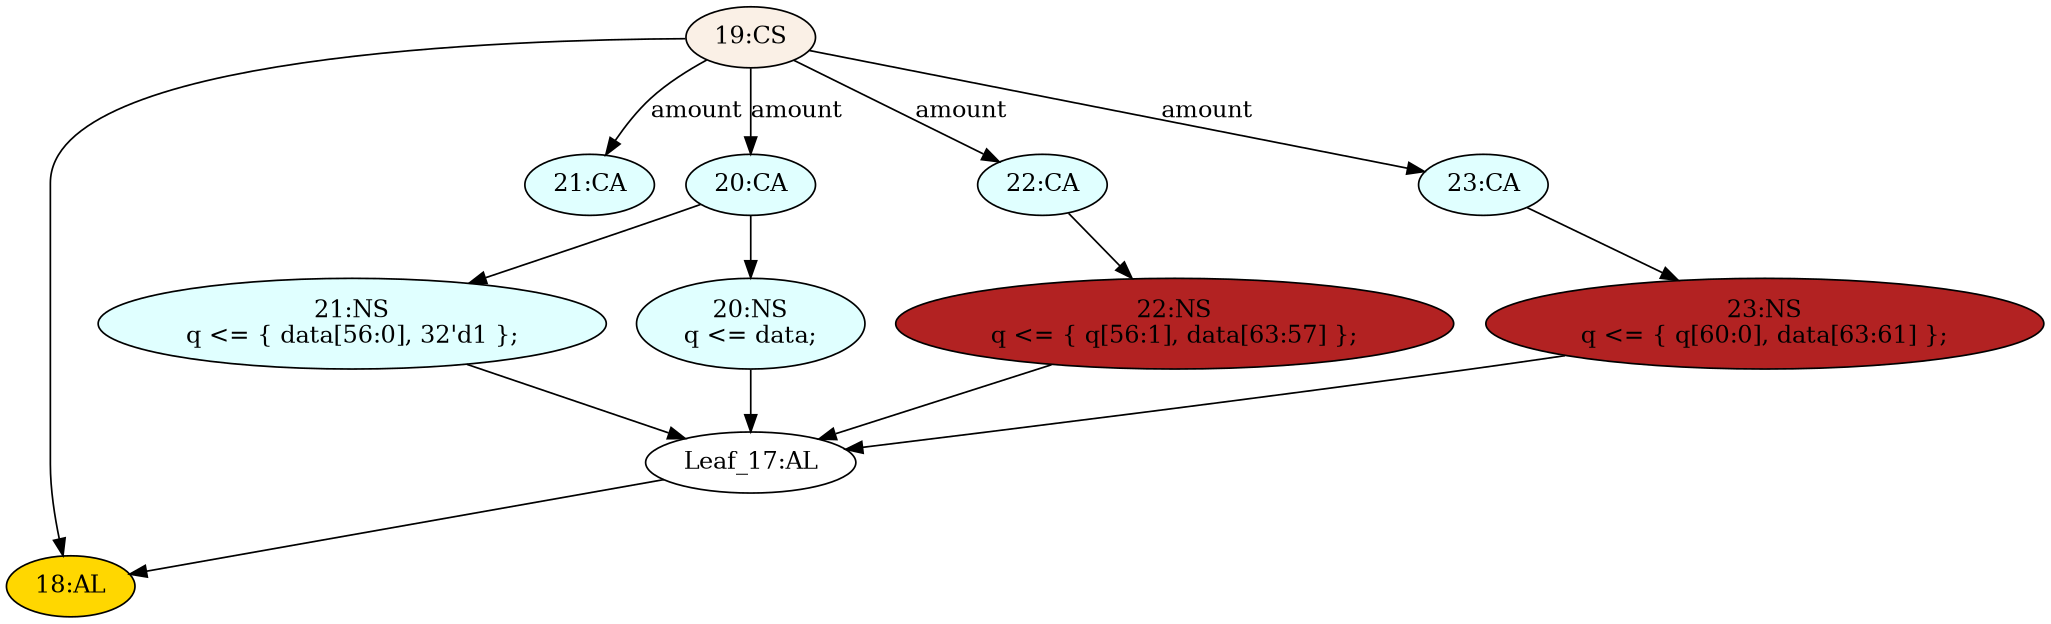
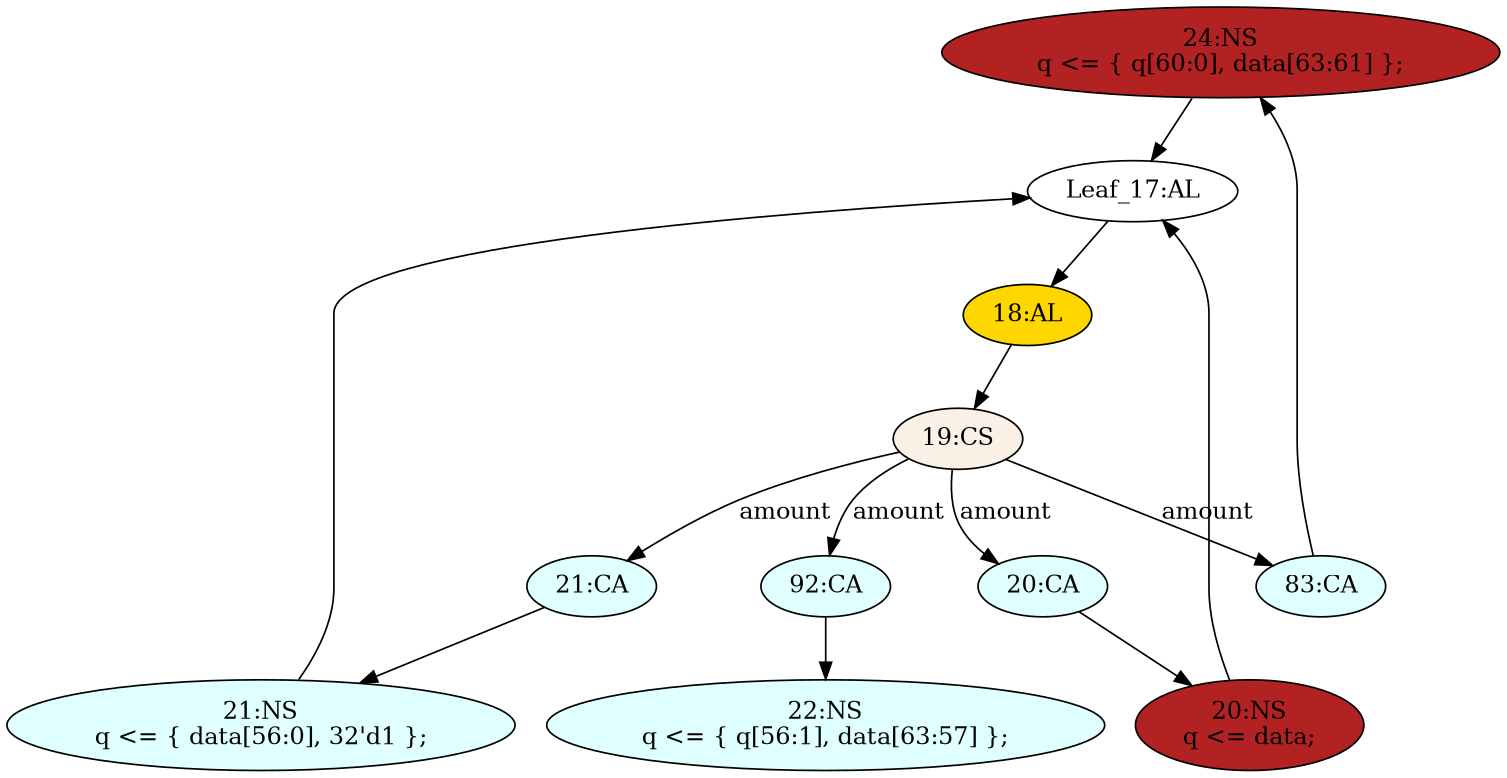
edge "19:CS" -> "18:AL": reversed
node "22:CA": label "22:CA" -> "92:CA"
node "23:CA": label "23:CA" -> "83:CA"
edge "20:CA" -> "21:NS q <= { data[56:0], 32'd1 };": now "21:CA" -> "21:NS q <= { data[56:0], 32'd1 };"
node "20:NS q <= data;": fillcolor lightcyan -> firebrick
node "22:NS q <= { q[56:1], data[63:57] };": fillcolor firebrick -> lightcyan
node "23:NS q <= { q[60:0], data[63:61] };": label "23:NS q <= { q[60:0], data[63:61] };" -> "24:NS q <= { q[60:0], data[63:61] };"
edge "22:NS q <= { q[56:1], data[63:57] };" -> "Leaf_17:AL": removed
